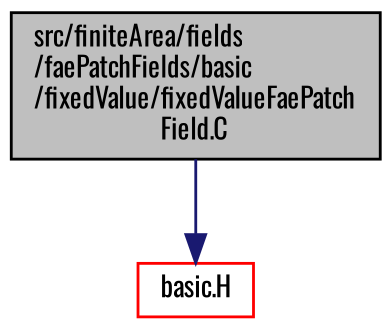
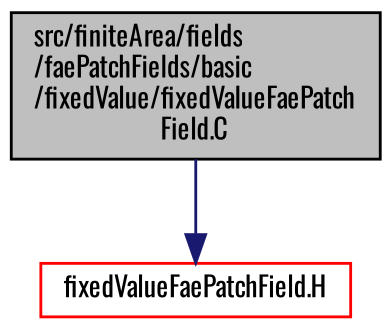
node "basic.H": label "basic.H" -> "fixedValueFaePatchField.H"
